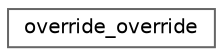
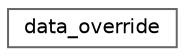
node "override_override": label "override_override" -> "data_override"
